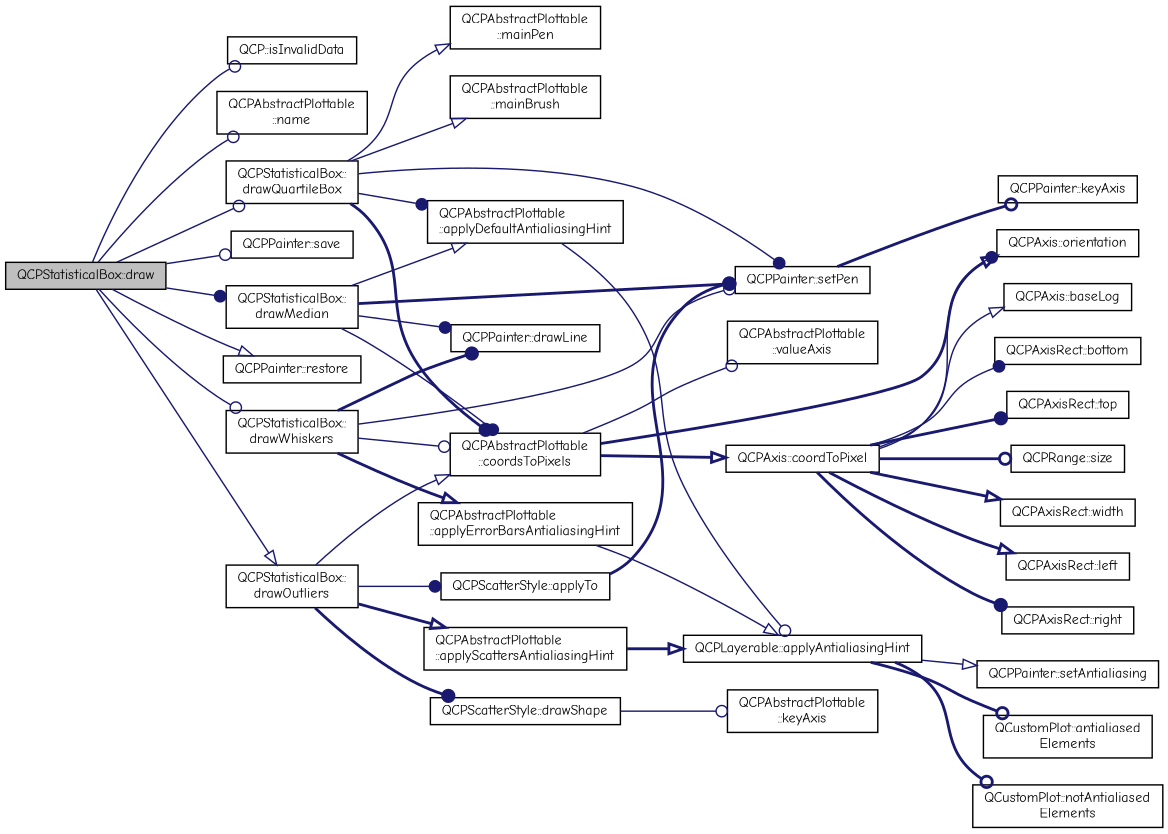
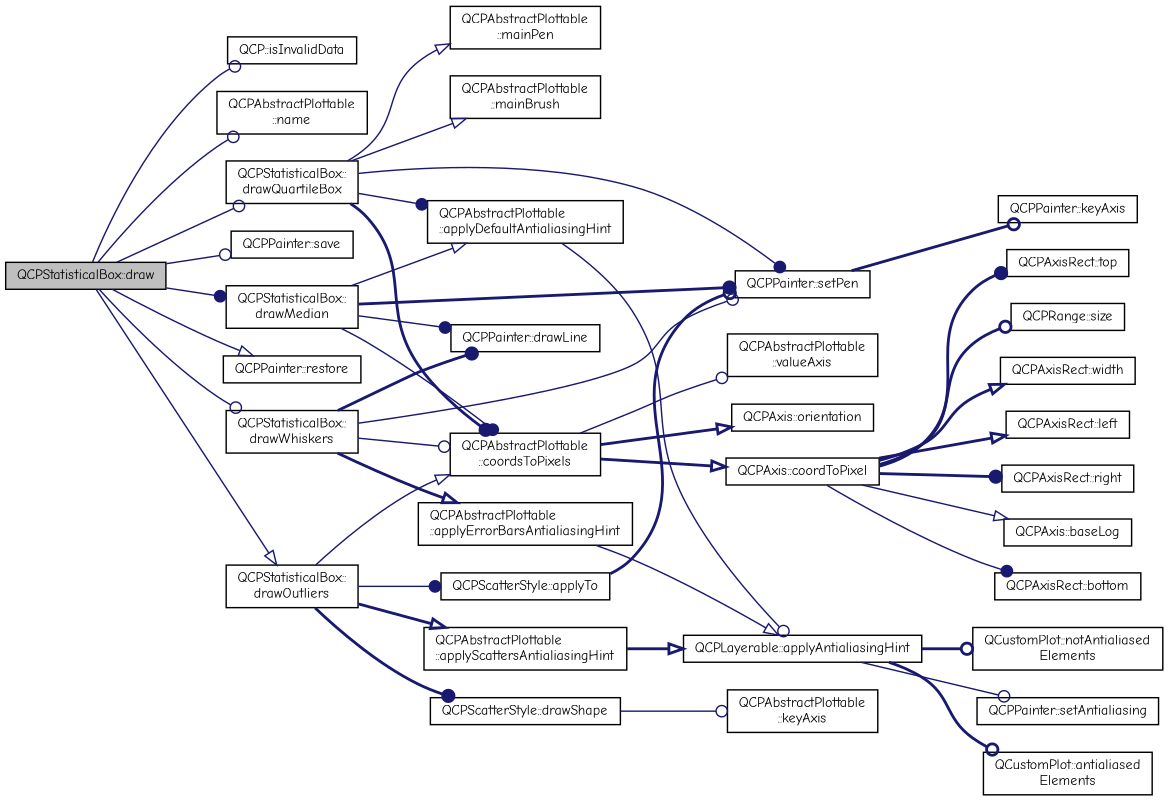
edge "QCPAxis::coordToPixel" -> "QCPAxis::orientation": removed
edge "QCPLayerable::applyAntialiasingHint" -> "QCPPainter::setAntialiasing": arrowhead onormal -> odot
